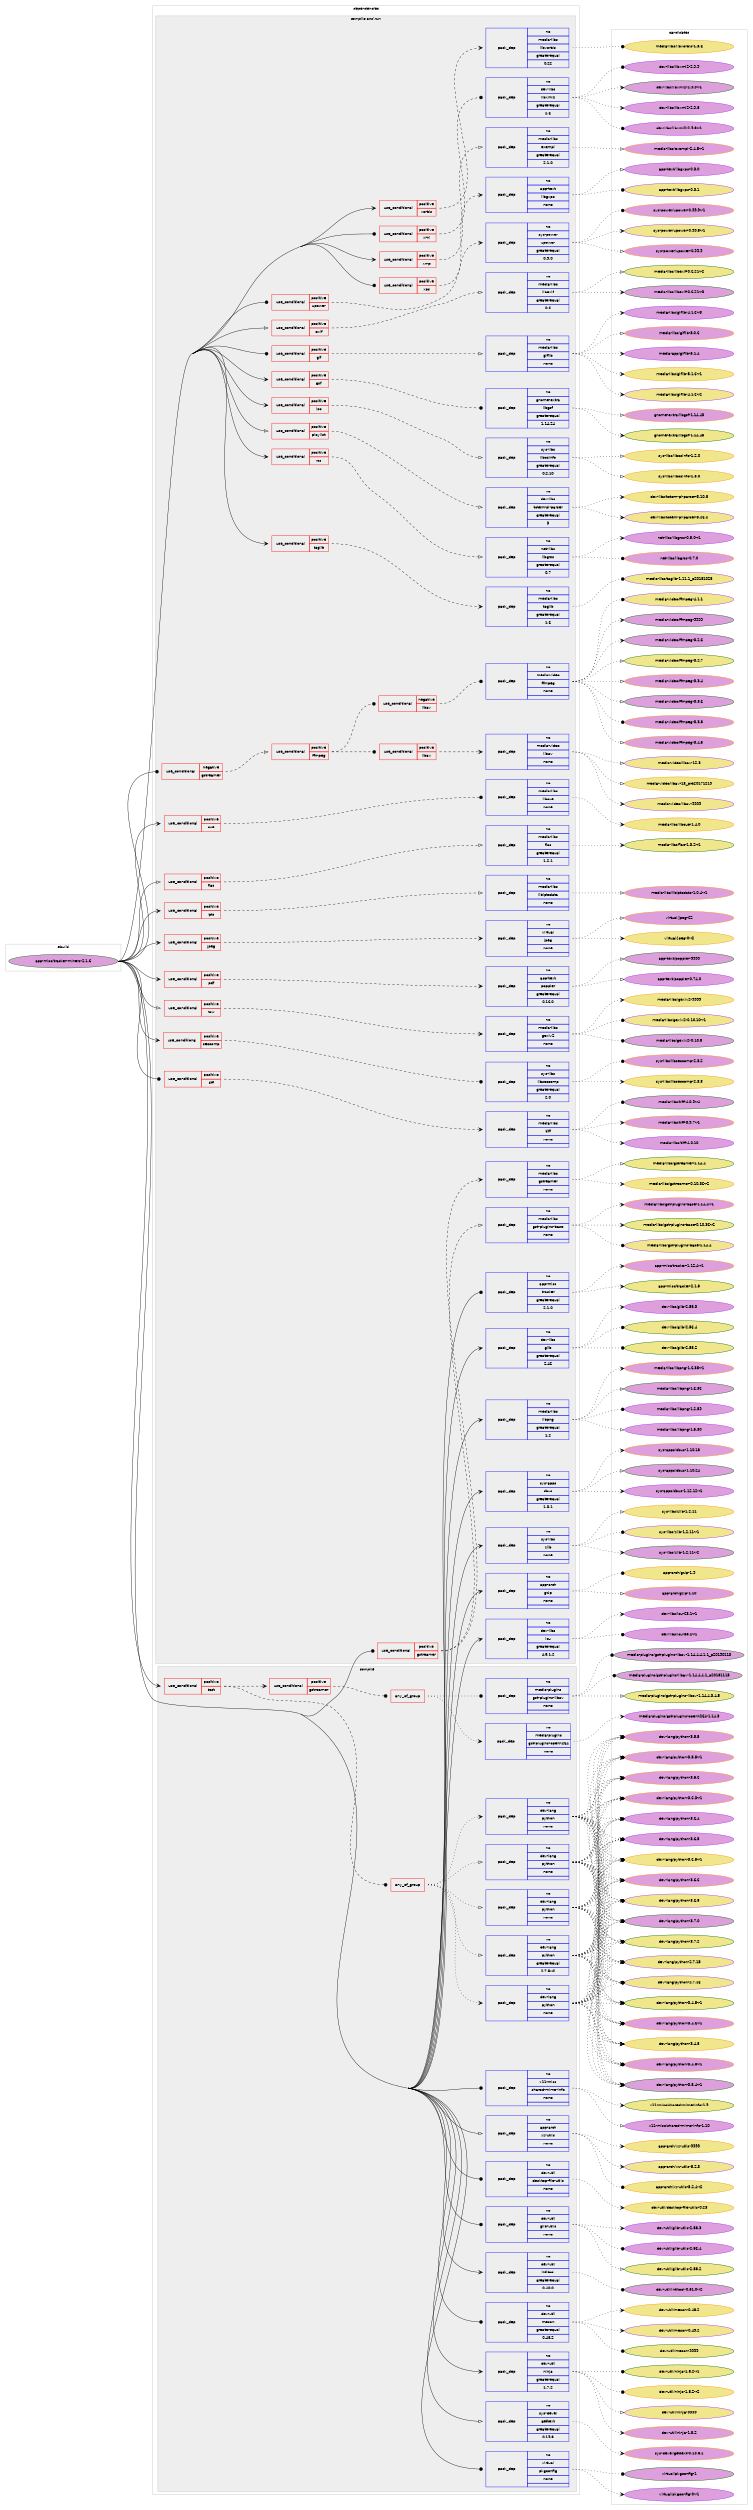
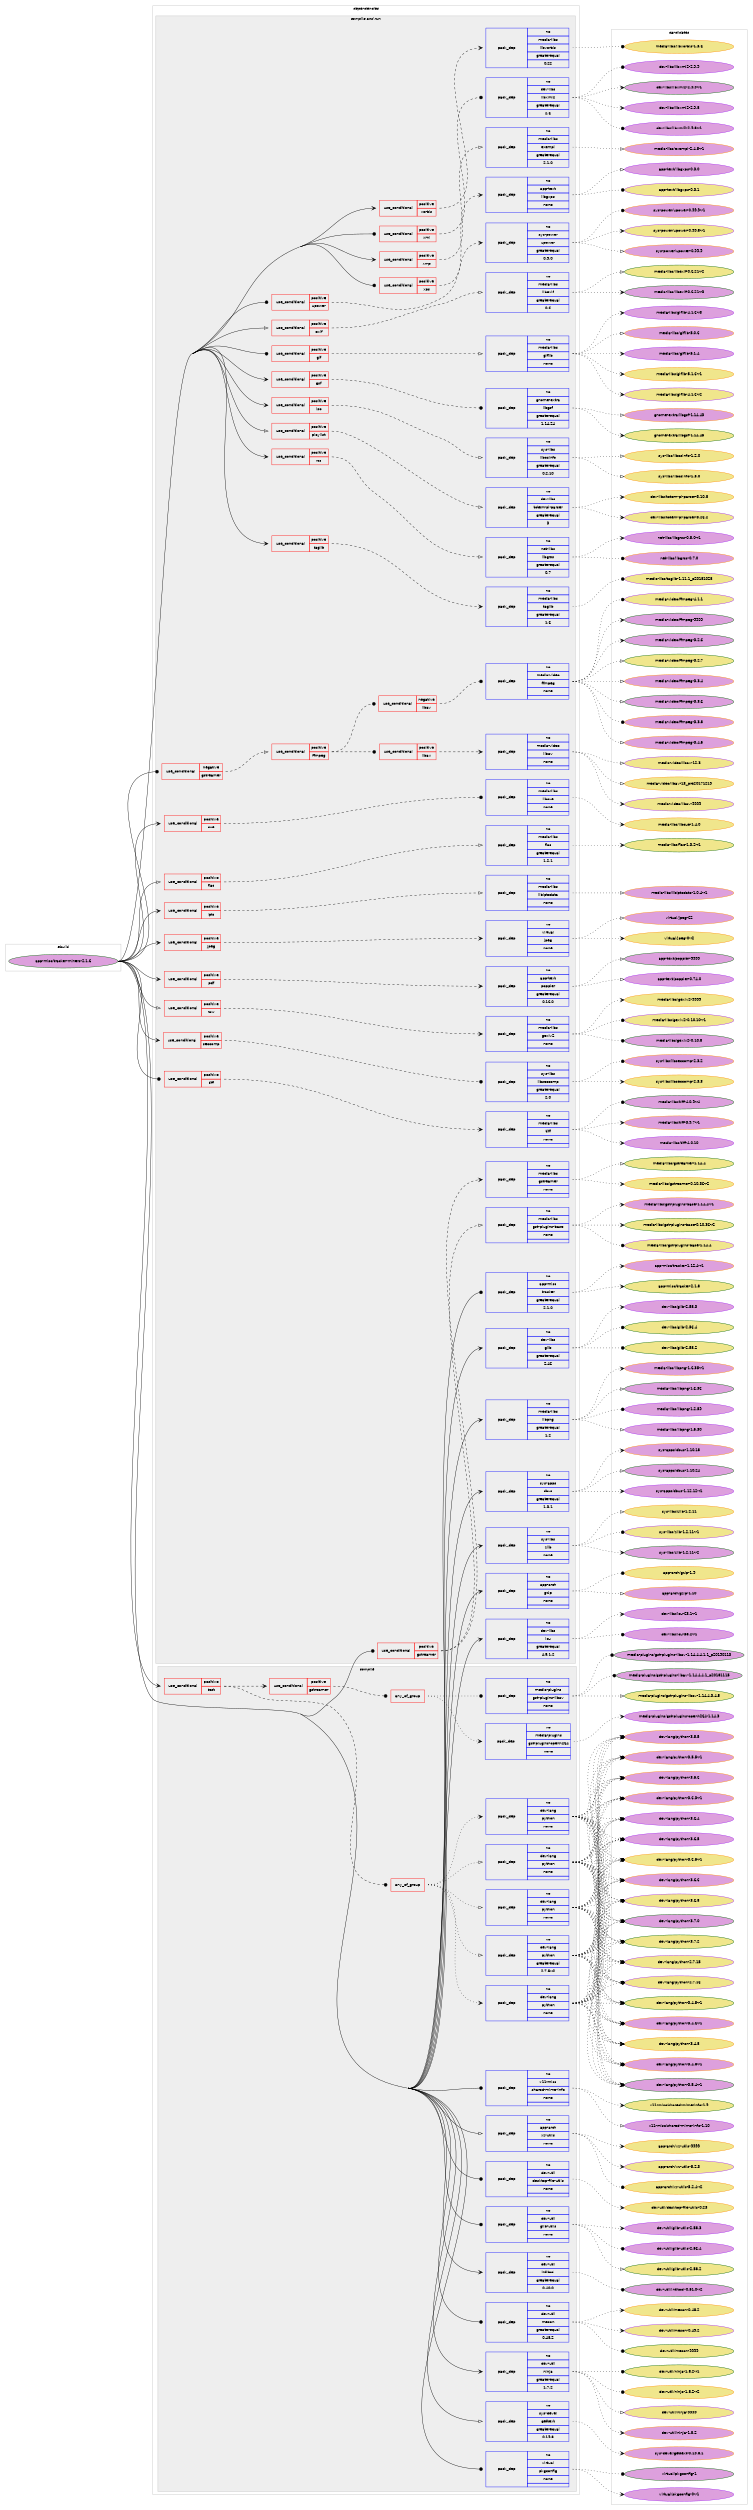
node "media-app/giflib-5.1.4": label "media-app/giflib-5.1.4" -> "media-libs/giflib-5.1.4"
